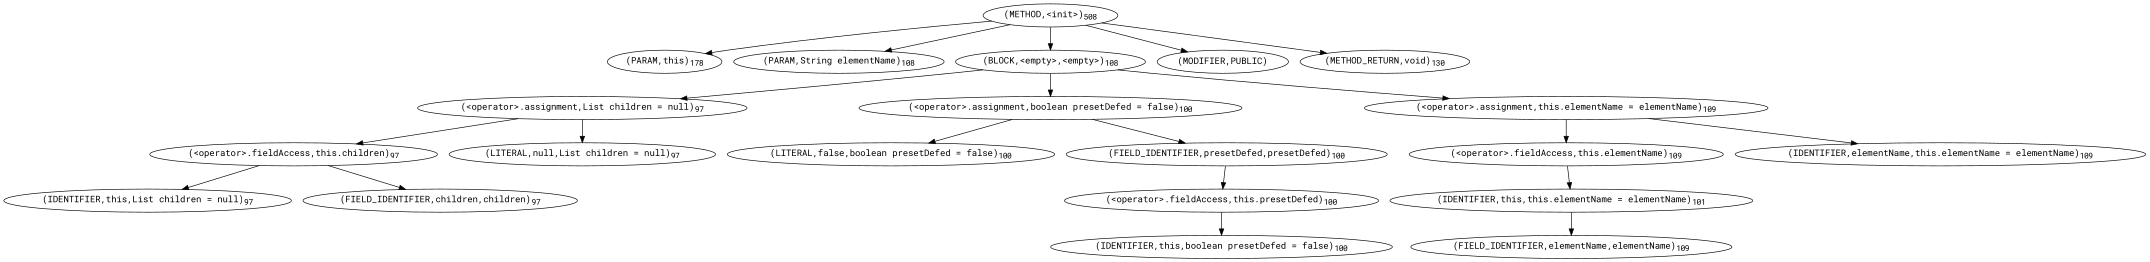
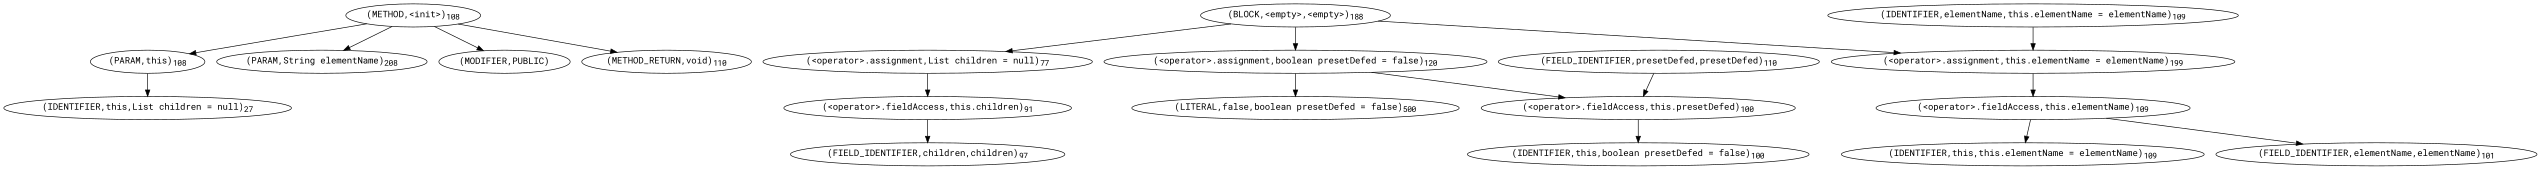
node "(METHOD,<init>)": text "508" -> "108"
edge "(METHOD,<init>)" -> "(BLOCK,<empty>,<empty>)": removed
node "(PARAM,this)": text "178" -> "108"
node "(PARAM,String elementName)": text "108" -> "208"
node "(BLOCK,<empty>,<empty>)": text "108" -> "188"
node "(METHOD_RETURN,void)": text "130" -> "110"
node "(<operator>.assignment,List children = null)": text "97" -> "77"
node "(<operator>.assignment,boolean presetDefed = false)": text "100" -> "120"
node "(<operator>.assignment,this.elementName = elementName)": text "109" -> "199"
edge "(<operator>.assignment,boolean presetDefed = false)" -> "(FIELD_IDENTIFIER,presetDefed,presetDefed)": now "(<operator>.assignment,boolean presetDefed = false)" -> "(<operator>.fieldAccess,this.presetDefed)"
edge "(<operator>.assignment,this.elementName = elementName)" -> "(IDENTIFIER,elementName,this.elementName = elementName)": reversed
node "(<operator>.fieldAccess,this.children)": text "97" -> "91"
node "(LITERAL,false,boolean presetDefed = false)": text "100" -> "500"
node "(FIELD_IDENTIFIER,presetDefed,presetDefed)": text "100" -> "110"
node "(LITERAL,null,List children = null)": removed
edge "(<operator>.fieldAccess,this.children)" -> "(IDENTIFIER,this,List children = null)": now "(PARAM,this)" -> "(IDENTIFIER,this,List children = null)"
node "(IDENTIFIER,this,List children = null)": text "97" -> "27"
node "(IDENTIFIER,this,this.elementName = elementName)": text "101" -> "109"
edge "(IDENTIFIER,this,this.elementName = elementName)" -> "(FIELD_IDENTIFIER,elementName,elementName)": now "(<operator>.fieldAccess,this.elementName)" -> "(FIELD_IDENTIFIER,elementName,elementName)"
node "(FIELD_IDENTIFIER,elementName,elementName)": text "109" -> "101"
